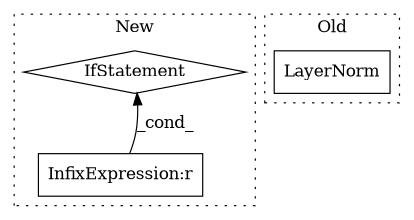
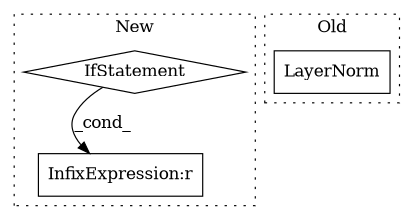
edge "InfixExpression:r" -> "IfStatement": reversed
